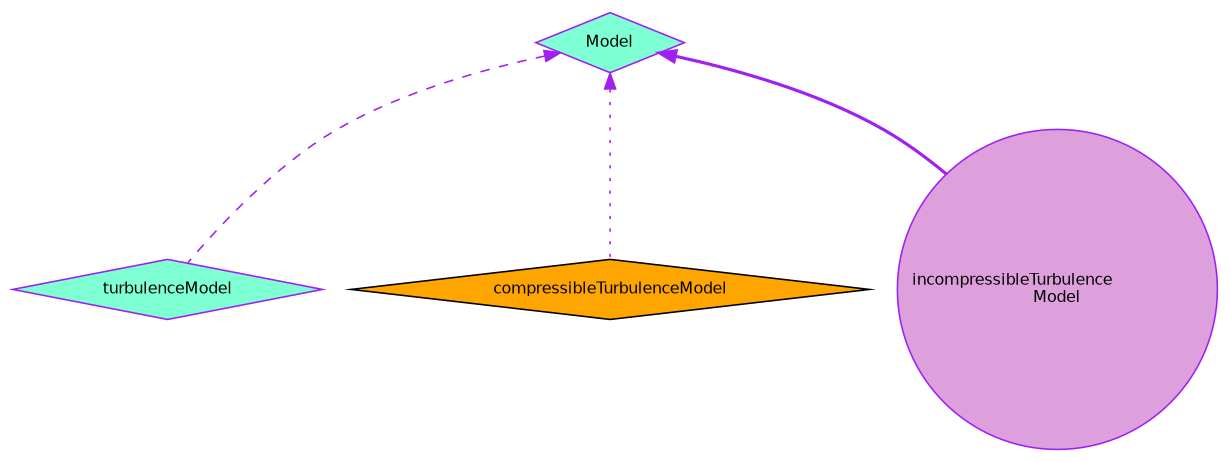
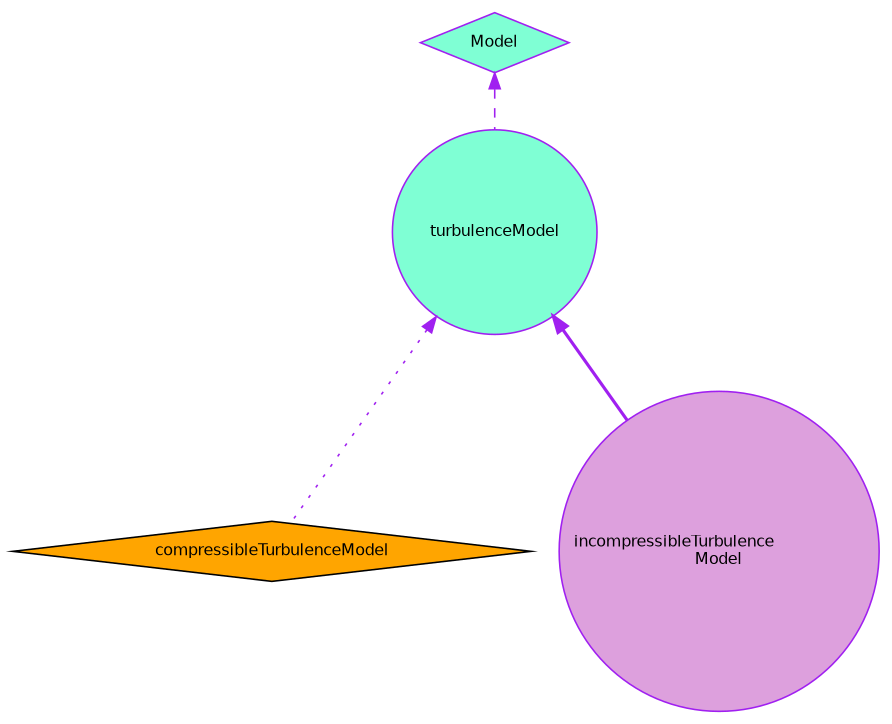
edge "incompressibleTurbulence Model" -> "Model": now "incompressibleTurbulence Model" -> "turbulenceModel"
edge "compressibleTurbulenceModel" -> "Model": now "compressibleTurbulenceModel" -> "turbulenceModel"
node "turbulenceModel": shape diamond -> circle
